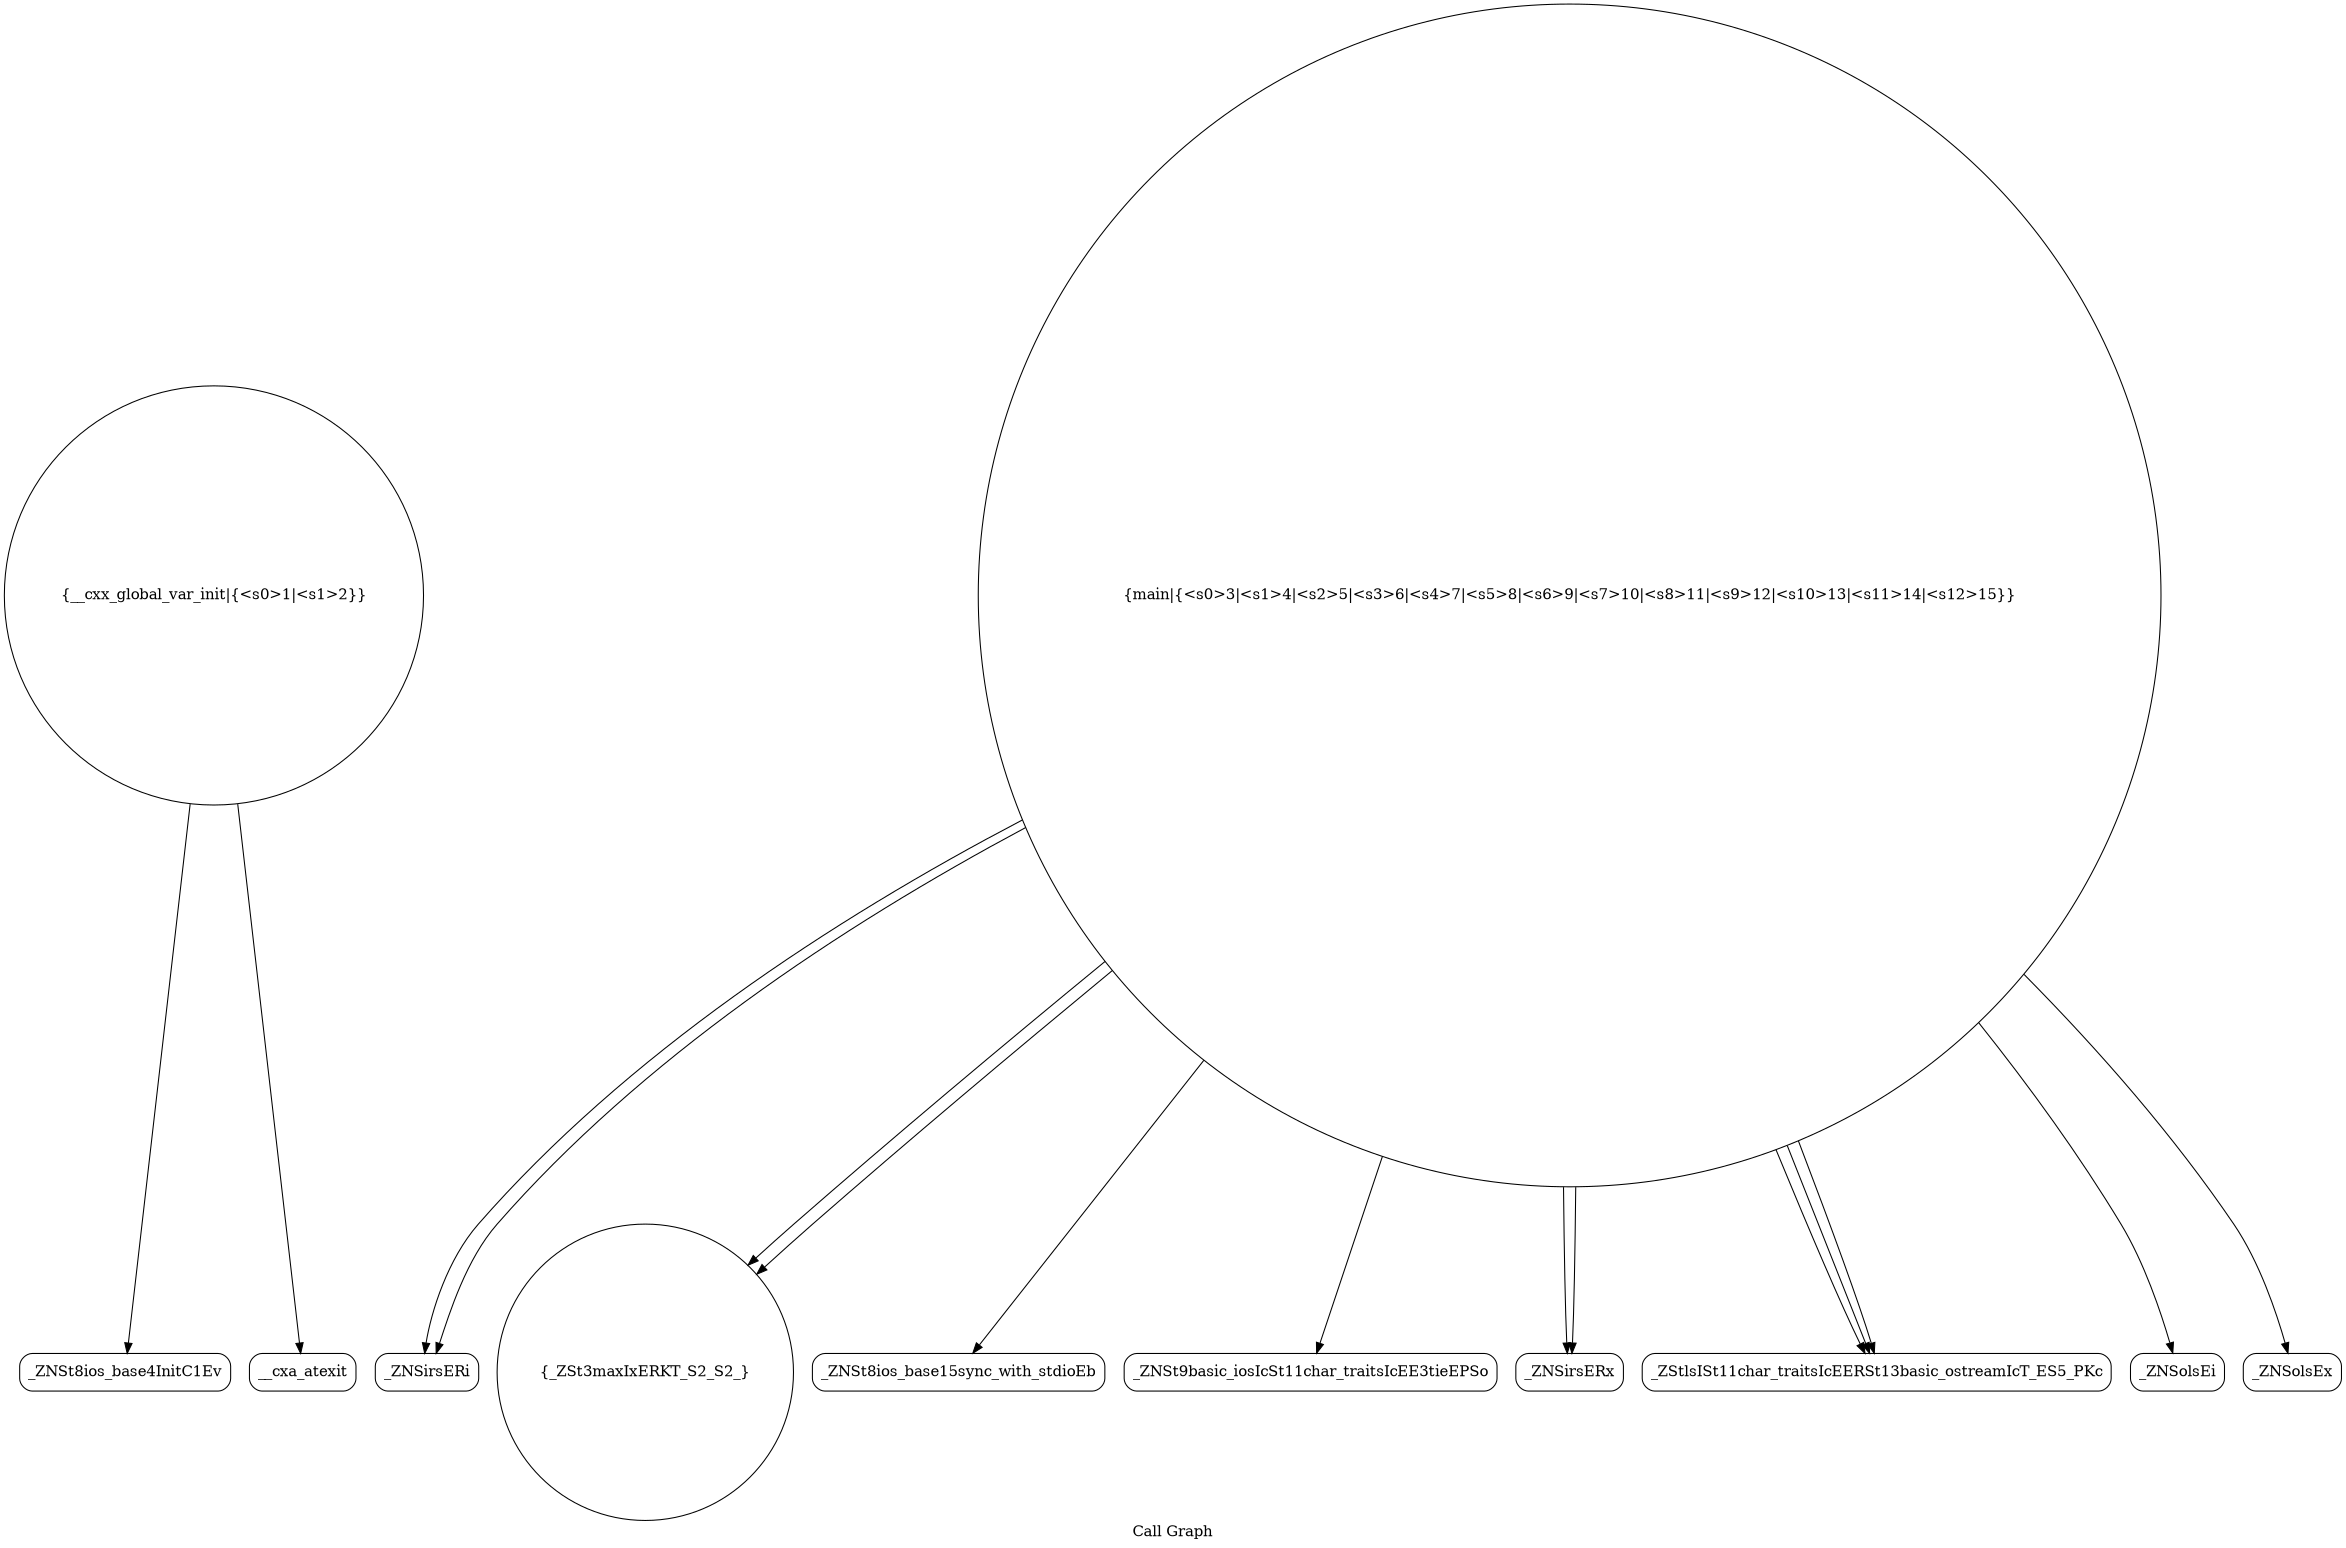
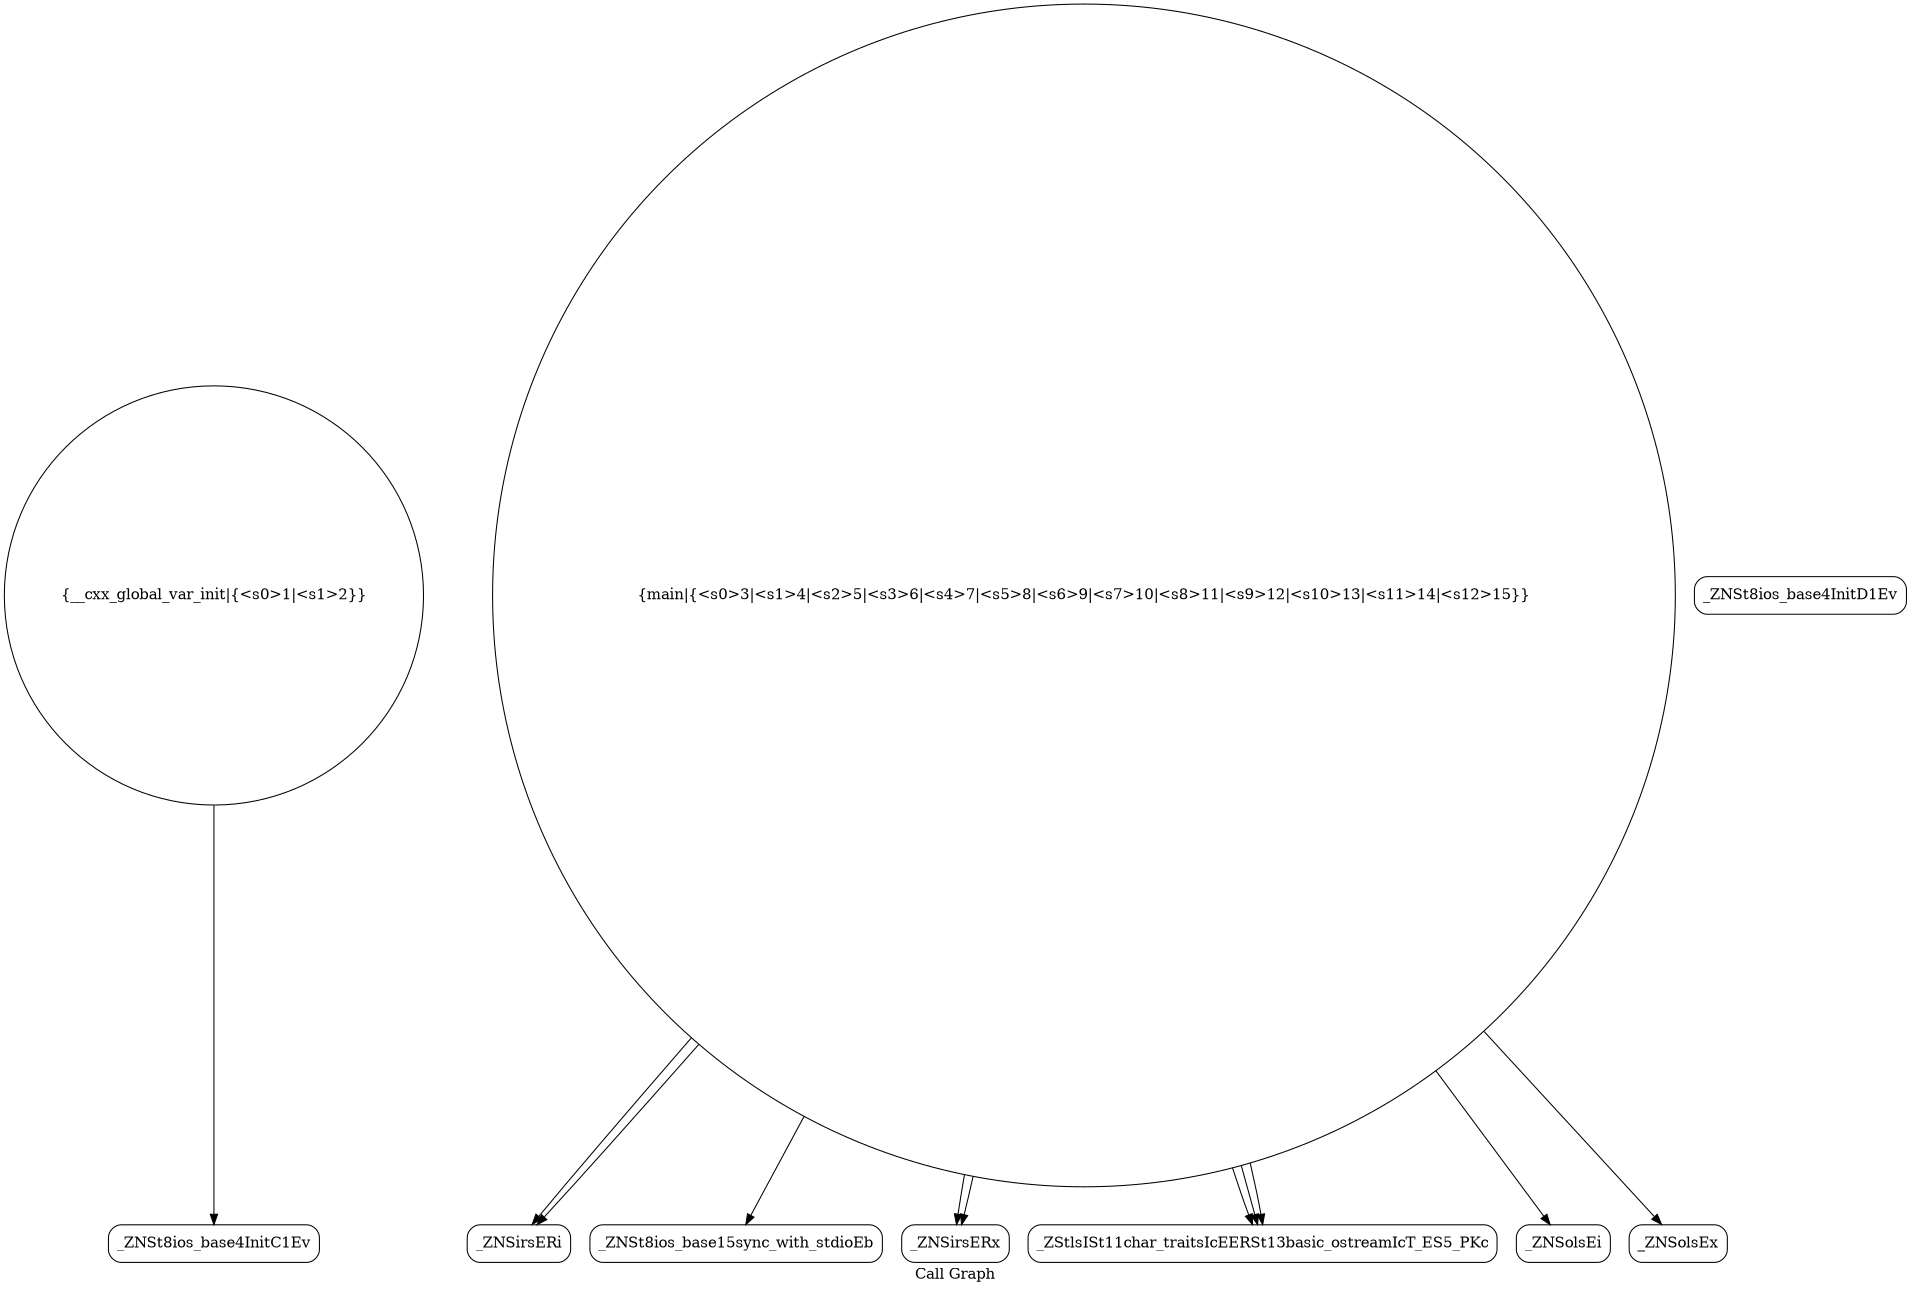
node "_ZNSt8ios_base4InitD1Ev": added
node "__cxa_atexit": removed
node "{_ZSt3maxIxERKT_S2_S2_}": removed
node "_ZNSt9basic_iosIcSt11char_traitsIcEE3tieEPSo": removed
